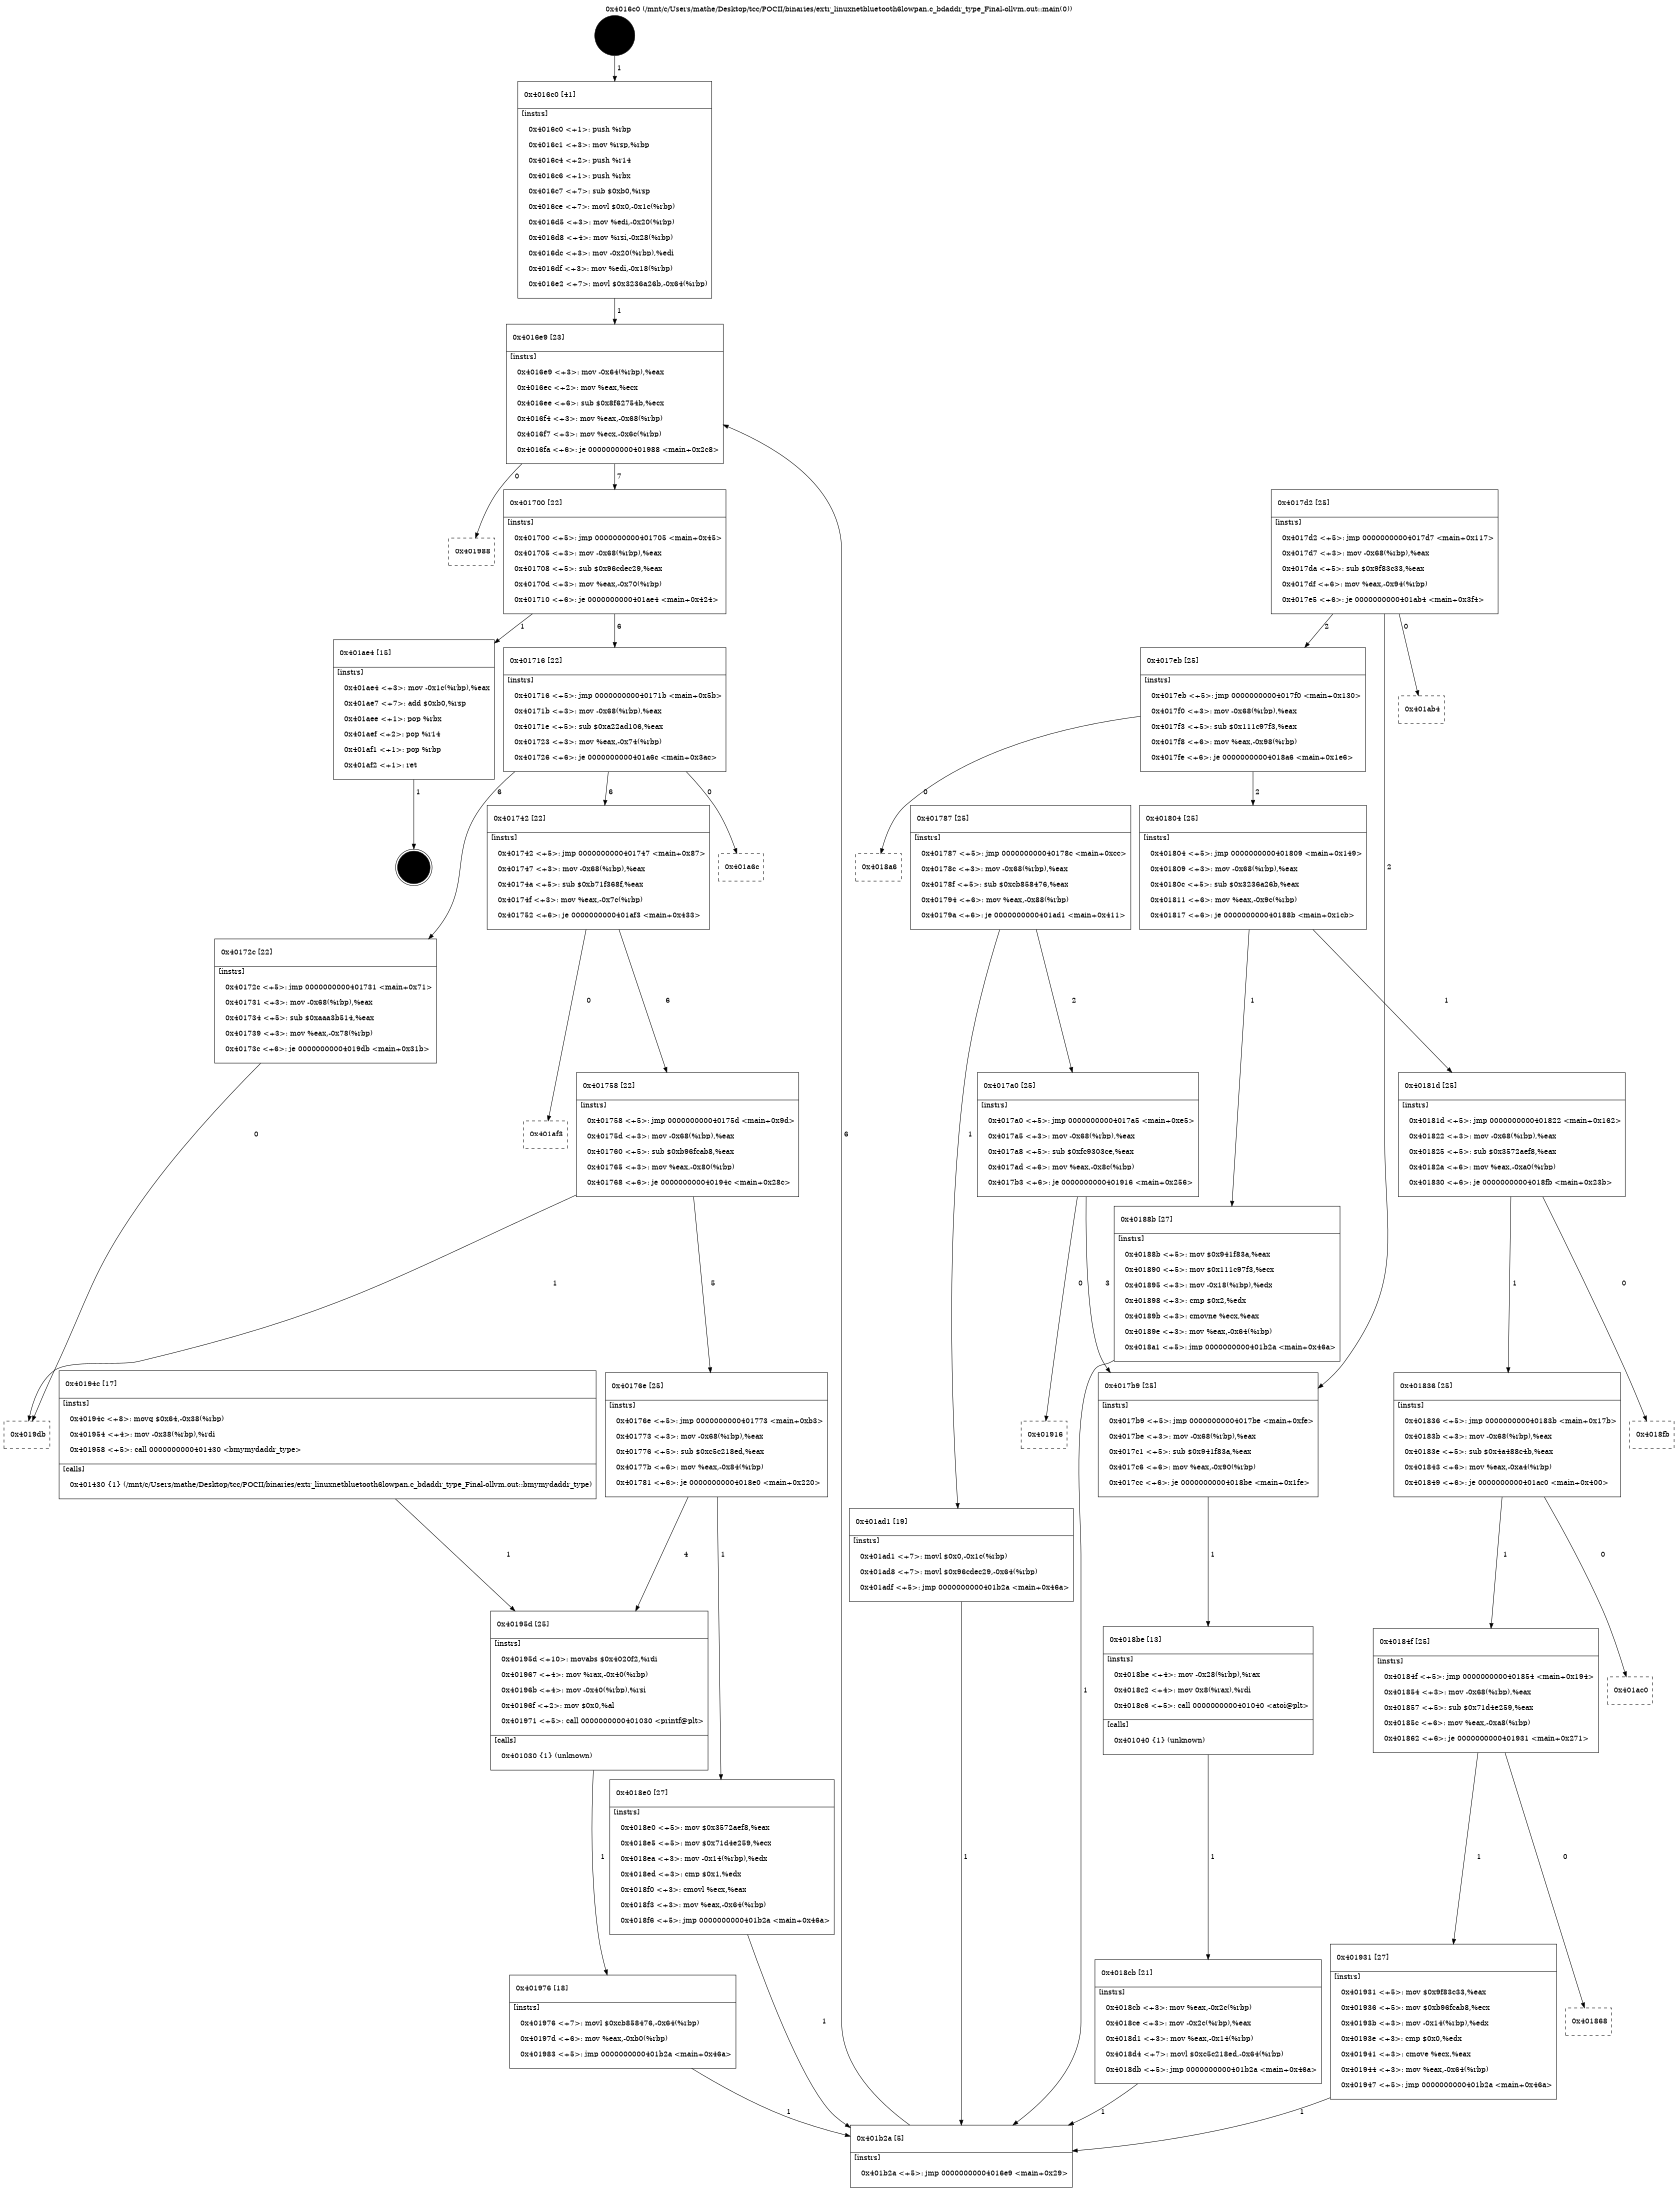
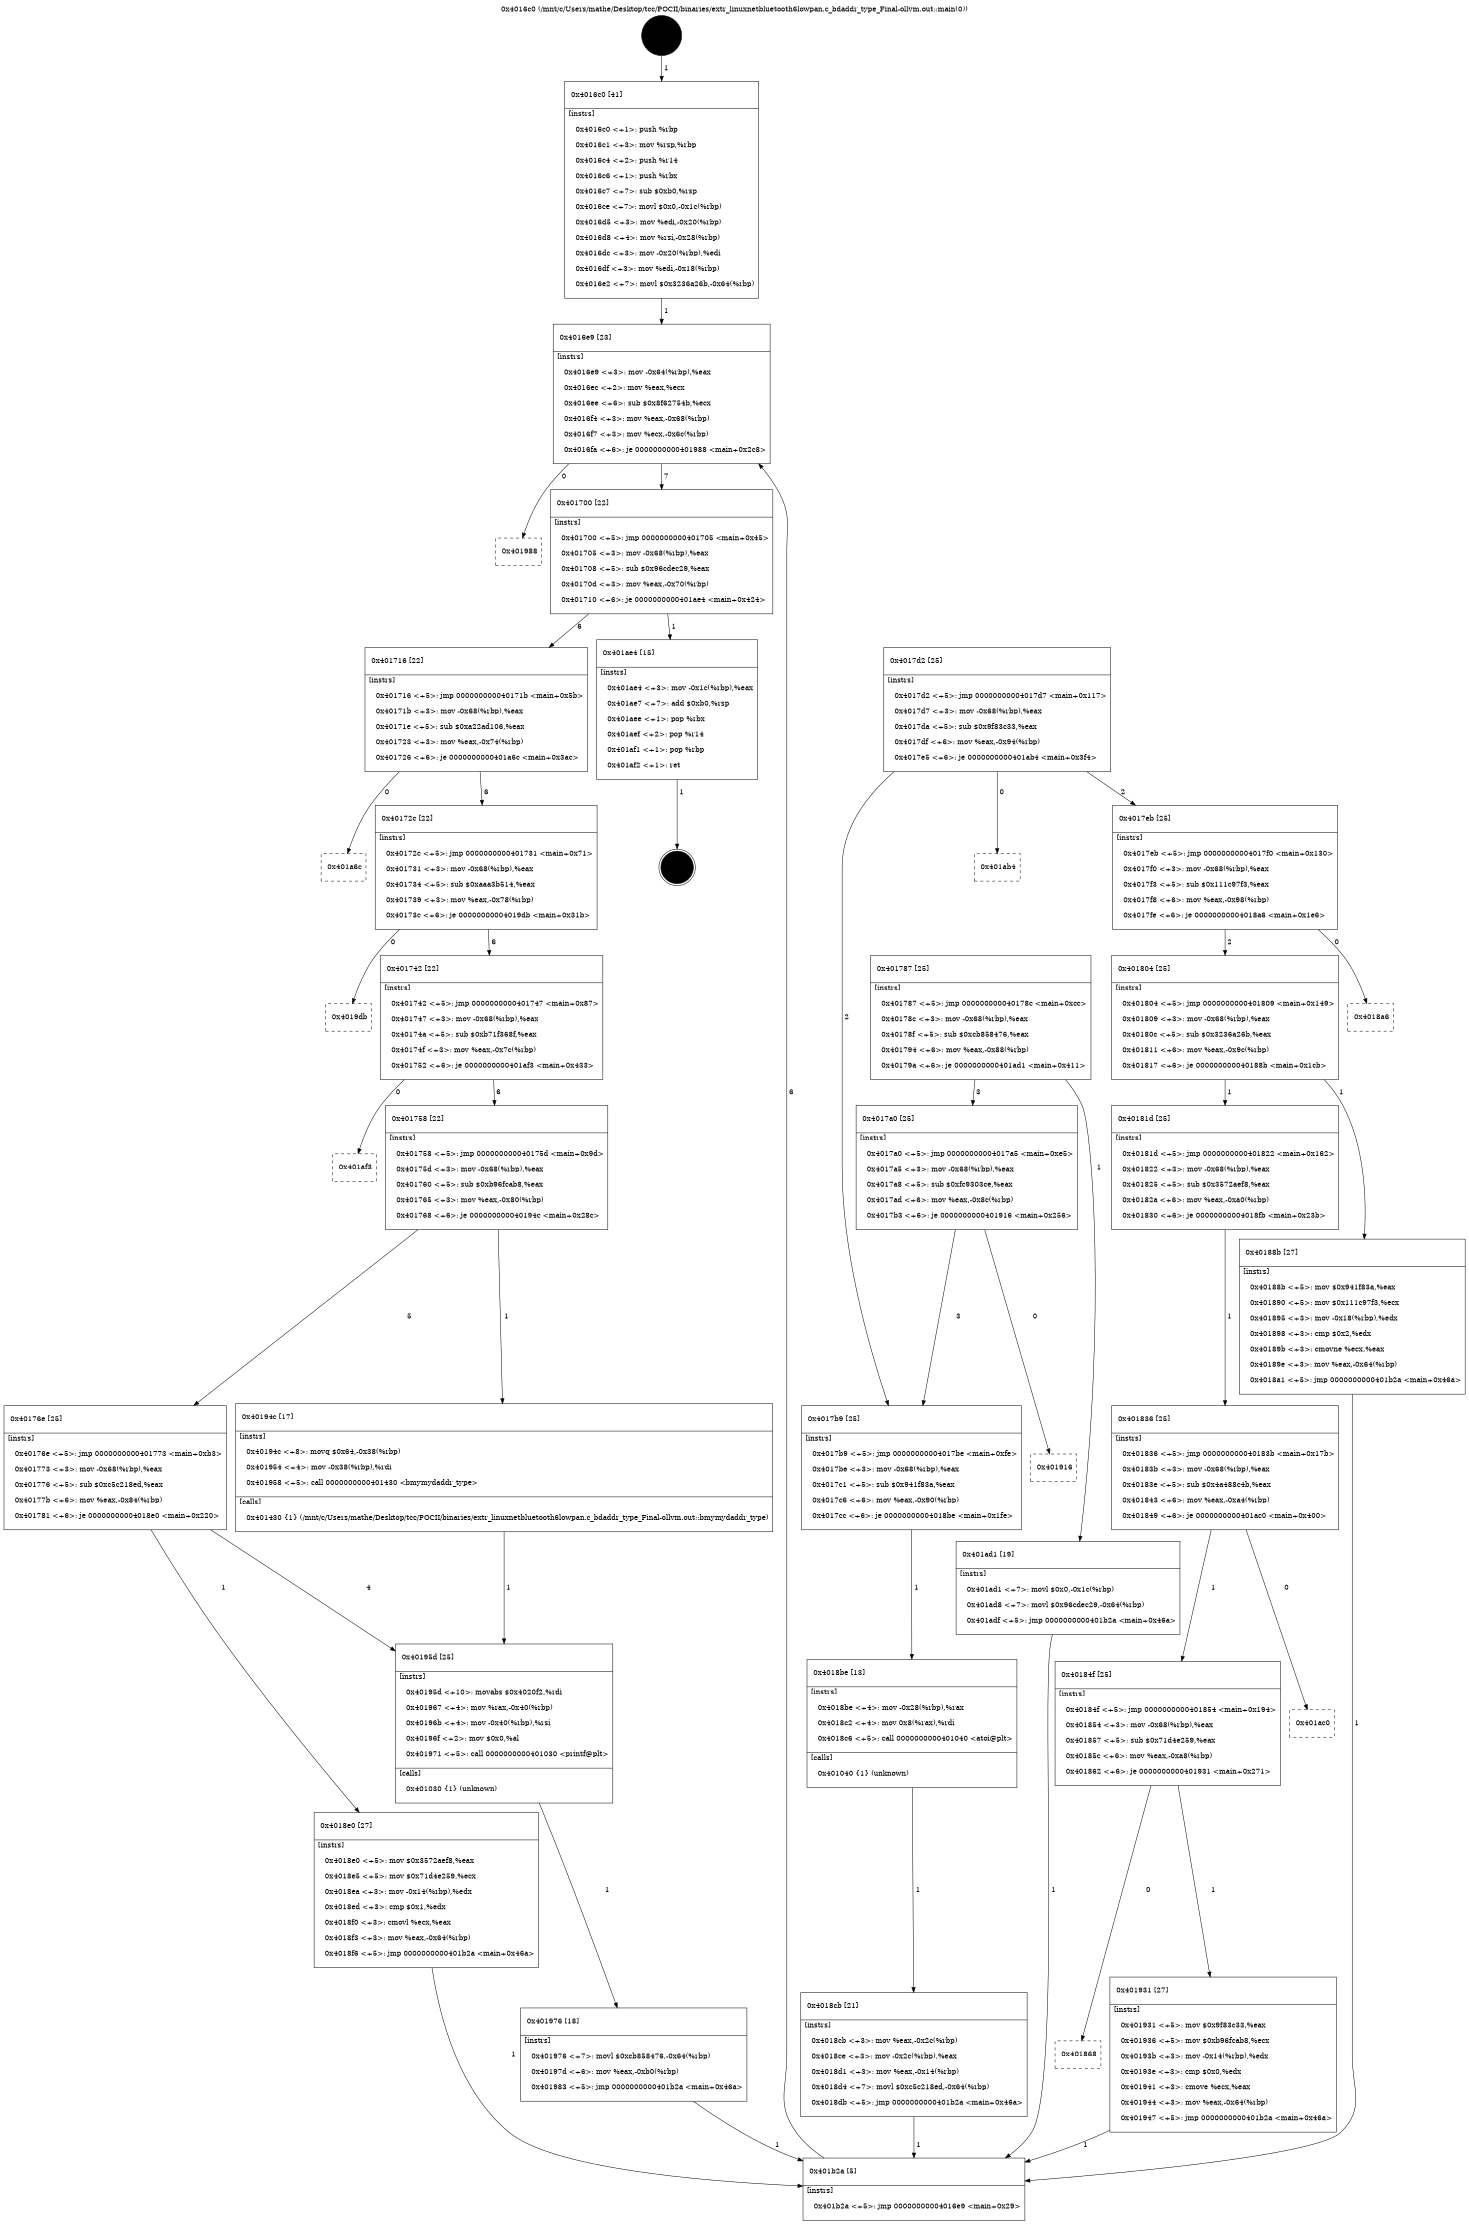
edge "0x401716 [22]" -> "0x401742 [22]": now "0x40172c [22]" -> "0x401742 [22]"
edge "0x401787 [25]" -> "0x4017a0 [25]": label " 2" -> " 3"
edge "0x401758 [22]" -> "0x4019db": now "0x401758 [22]" -> "0x40194c [17]"
node "0x4018fb": removed
